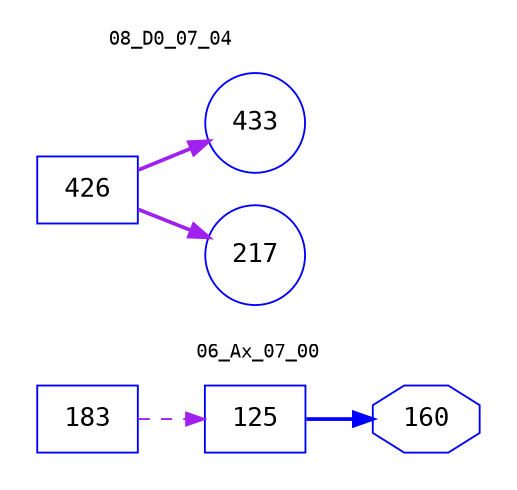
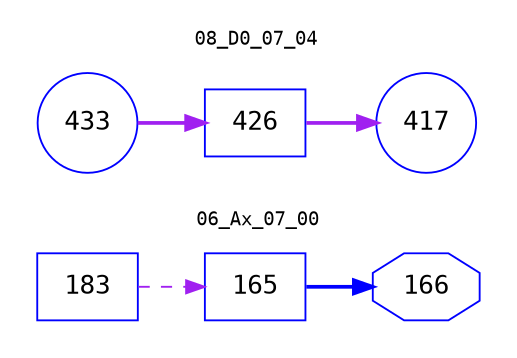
edge "426" -> "433": reversed
node "217": label "217" -> "417"
node "125": label "125" -> "165"
node "160": label "160" -> "166"
